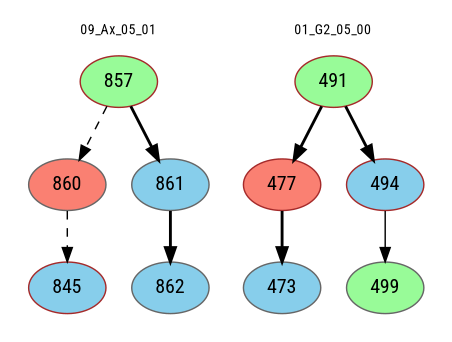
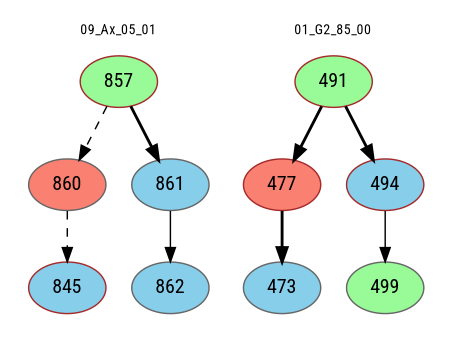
cluster "01_G2_05_00": label "01_G2_05_00" -> "01_G2_85_00"
edge "861" -> "862": style bold -> solid
